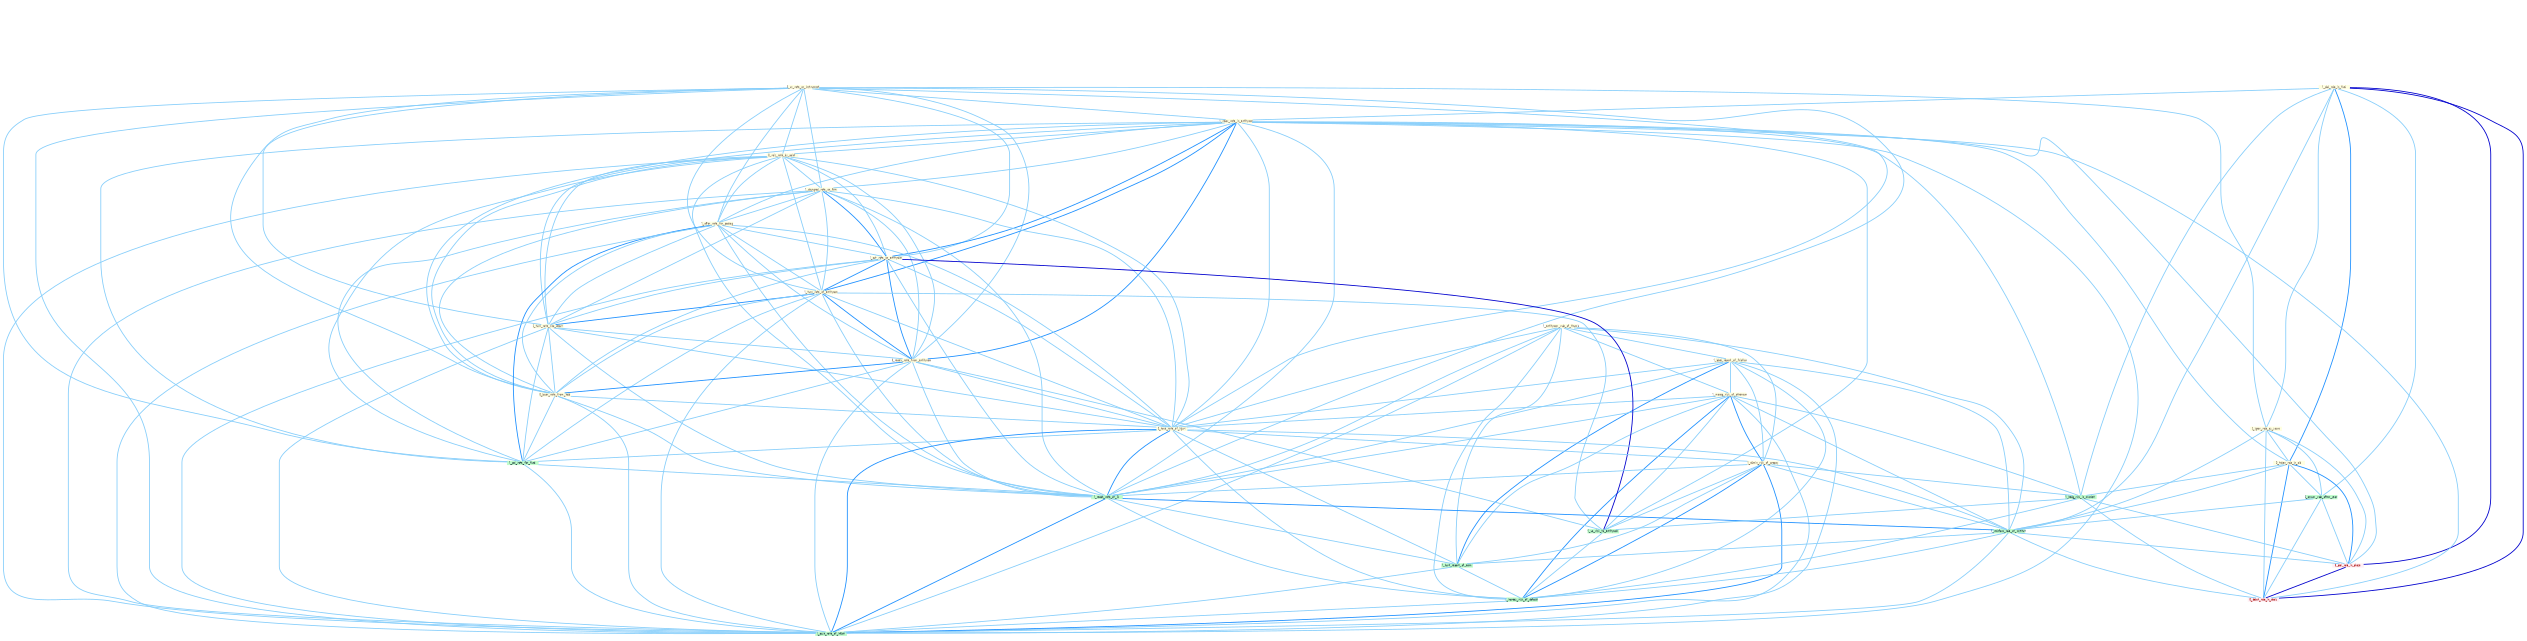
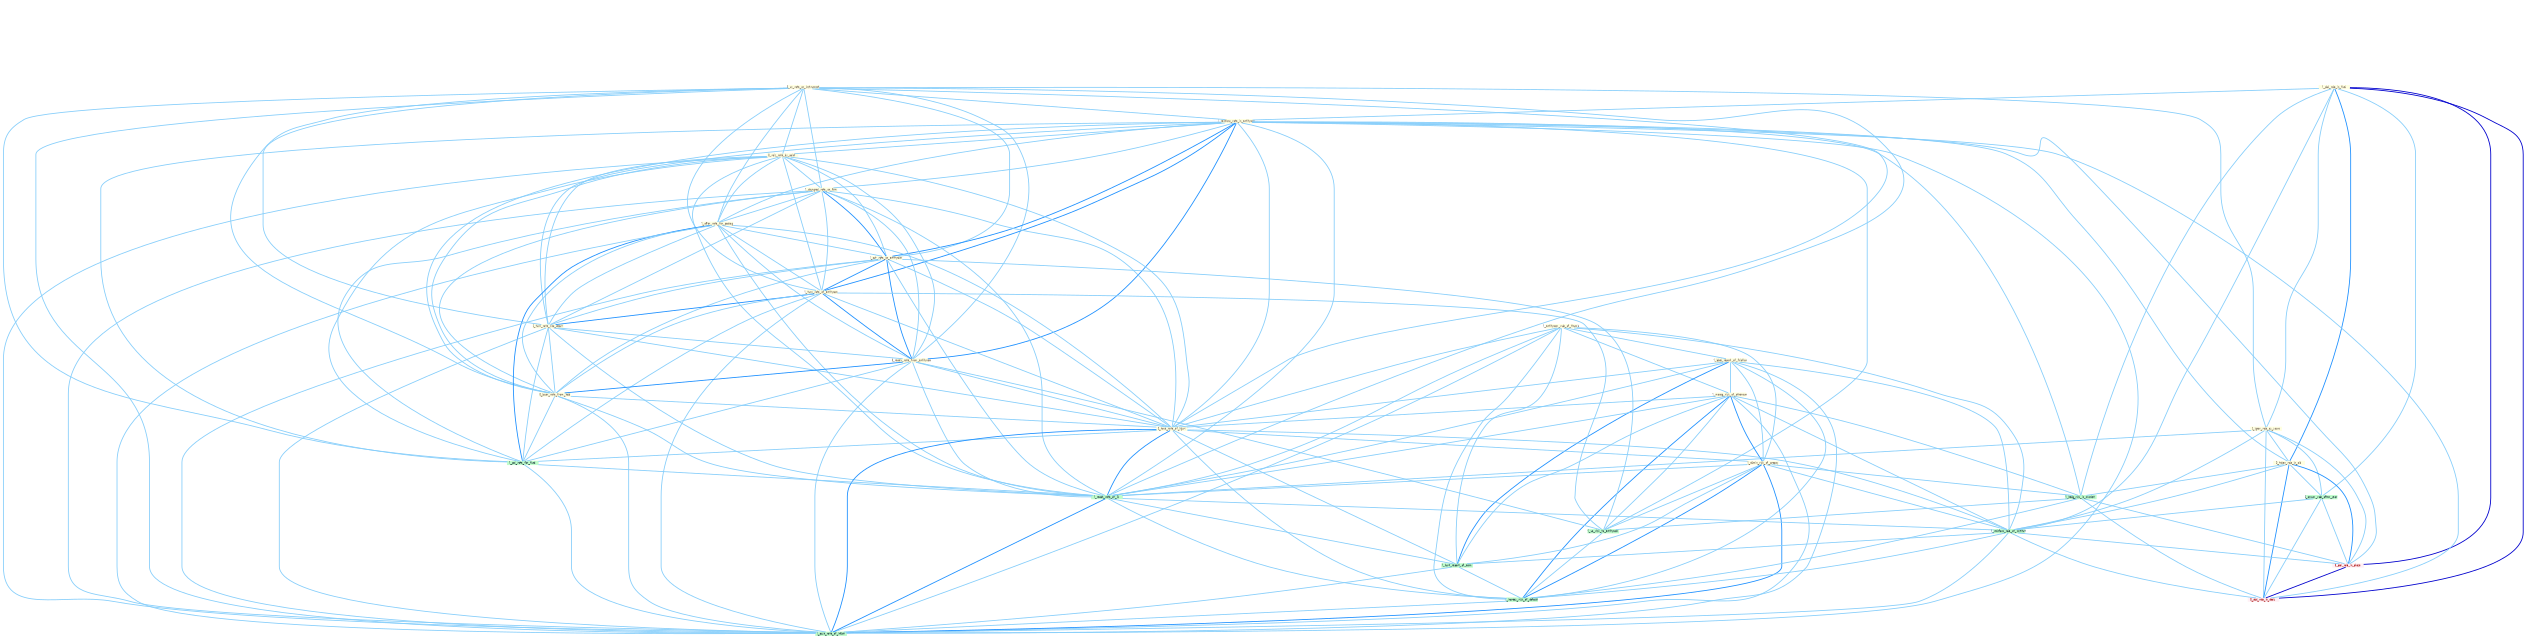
node "1_relax_rate_in_entitynam": label "1_relax_rate_in_entitynam" -> "1_reinforc_rate_in_entitynam"
edge "1_cut_rate_on_entitynam" -- "1_wa_risk_to_entitynam": color #0000cd -> #87cefa
edge "1_turn_rate_at_entitynam" -- "1_reach_rate_of_%": now "0_ignor_role_as_sourc" -- "1_reach_rate_of_%"
edge "1_reach_rate_of_%" -- "1_reinforc_role_of_institut": color #1e90ff -> #87cefa
node "0_debut_role_in_decis": label "0_debut_role_in_decis" -> "0_plai_role_in_decis"
